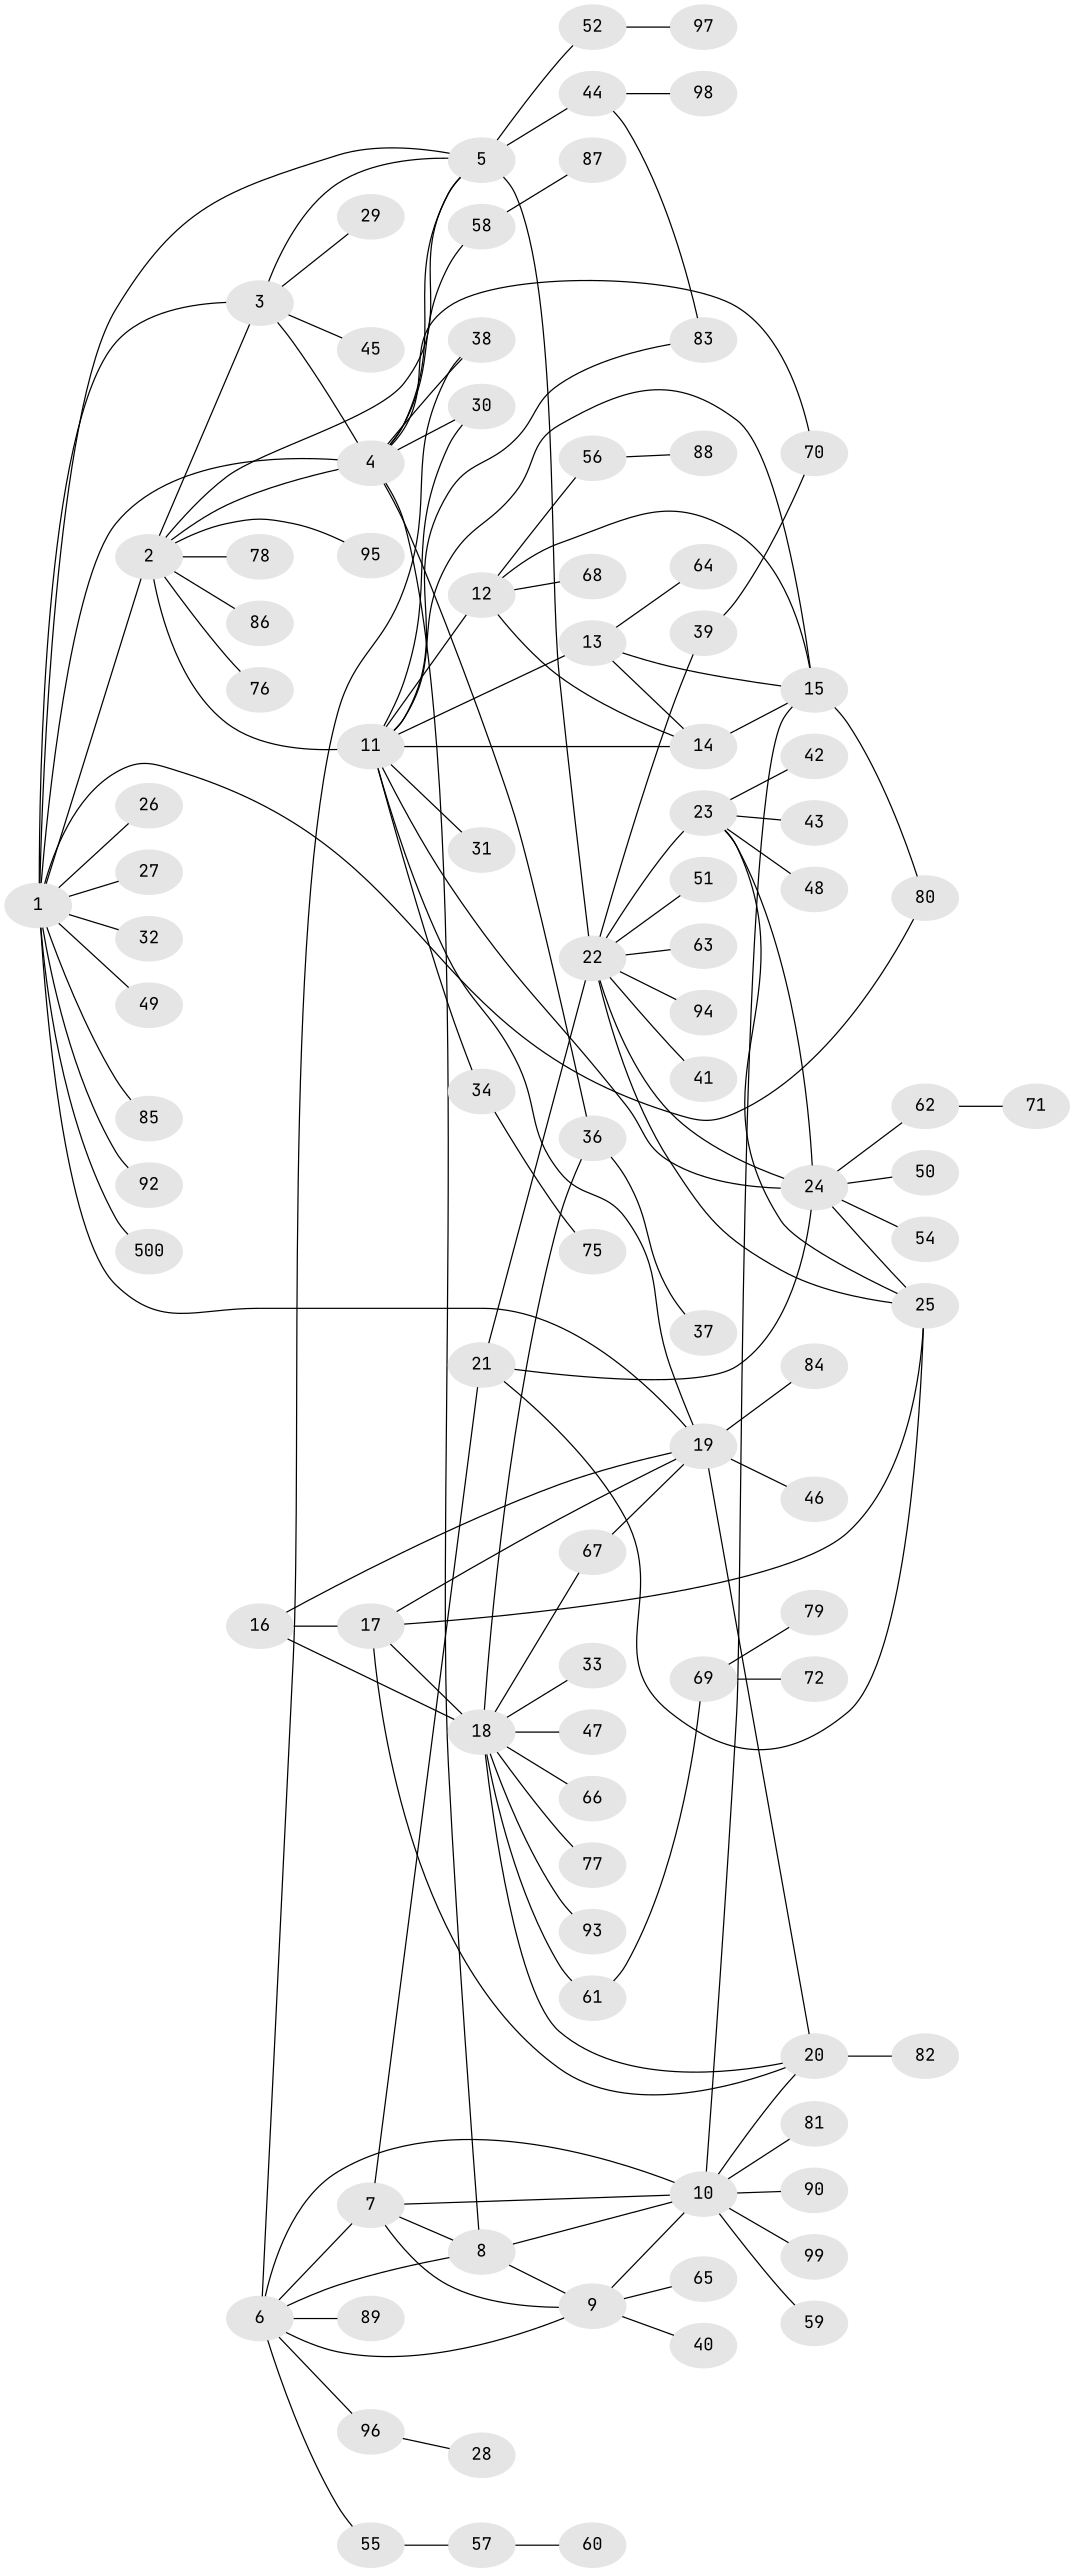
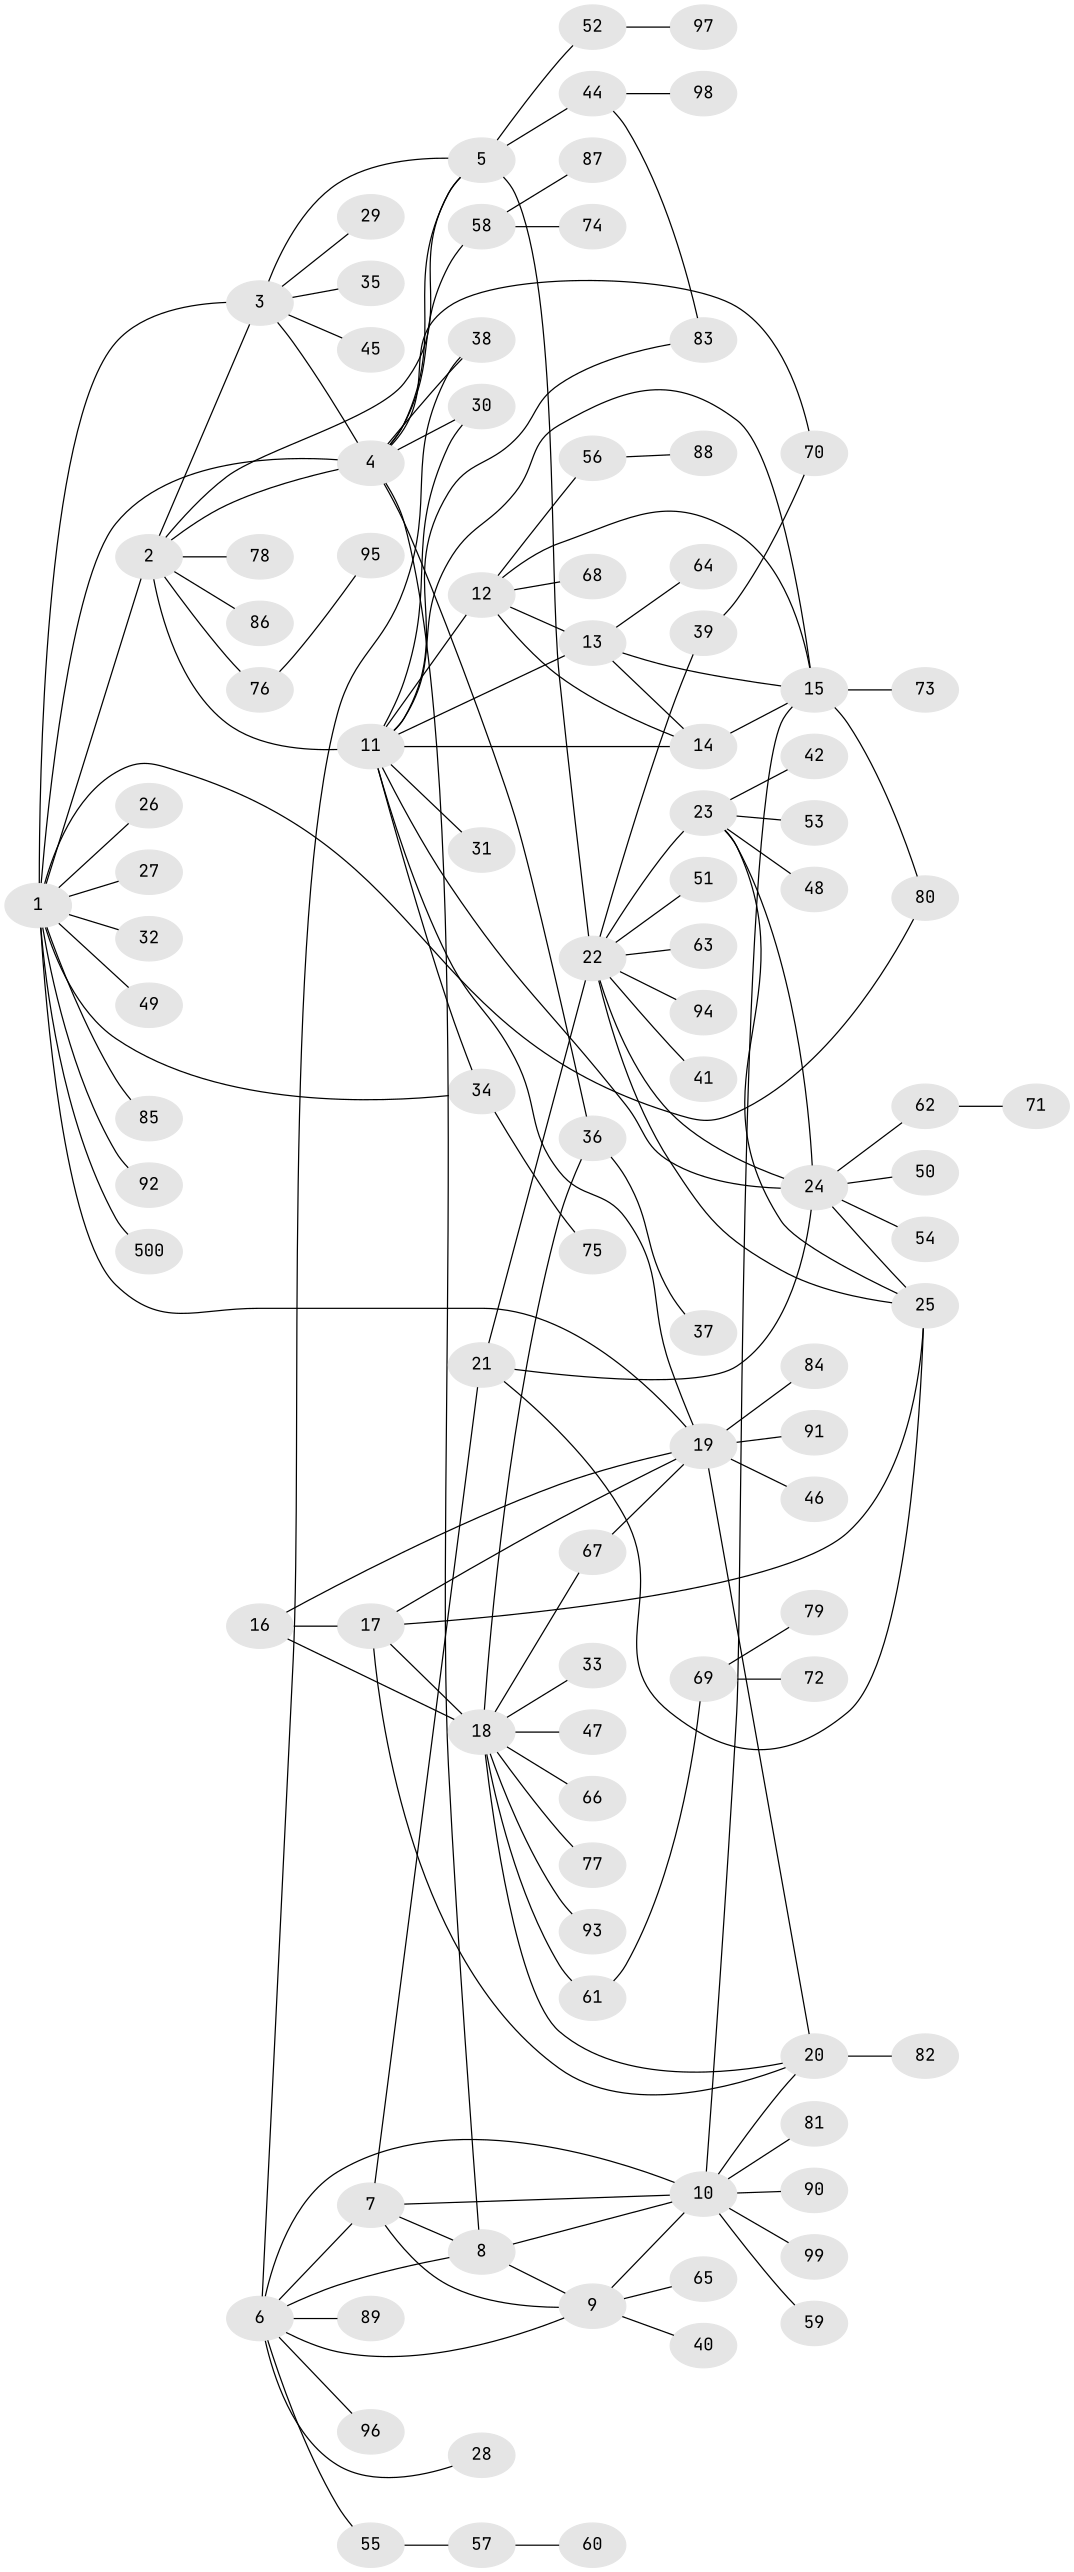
node "74": added
node "35": added
edge "5" -- "1": now "34" -- "1"
edge "95" -- "2": now "95" -- "76"
edge "12" -- "13": added
node "73": added
node "43": label "43" -> "53"
node "91": added
edge "96" -- "28": now "6" -- "28"
